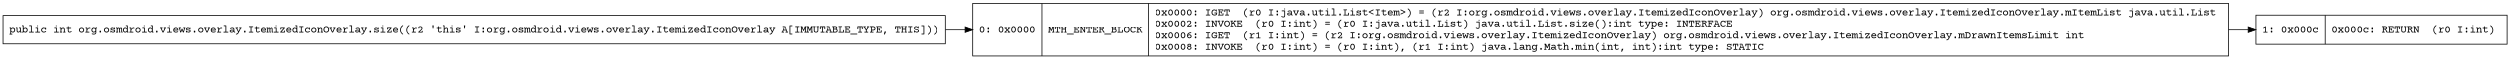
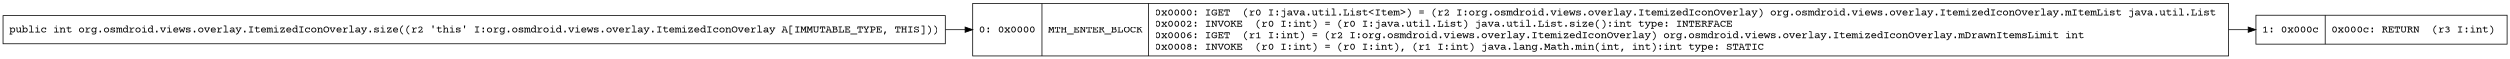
node "1: 0x000c": text "0x000c: RETURN  (r0 I:int)" -> "0x000c: RETURN  (r3 I:int)"
